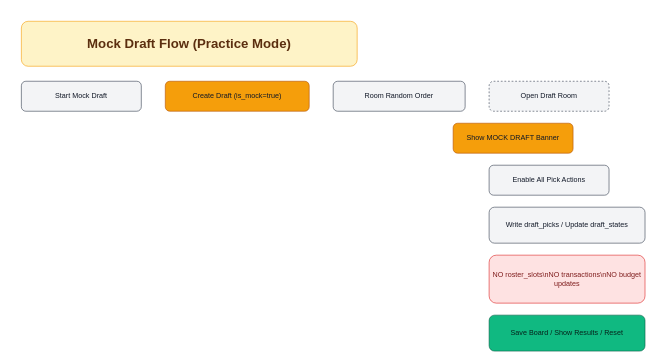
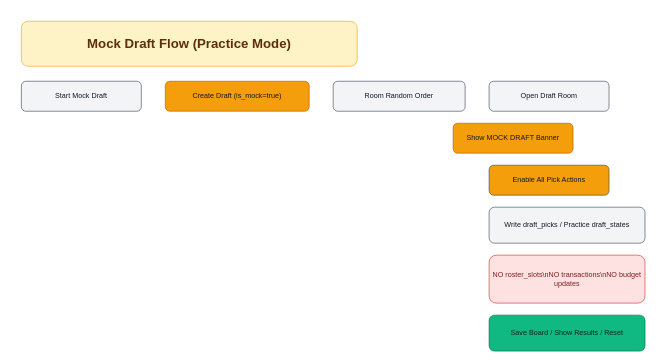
node "Open Draft Room": style dashed -> solid
node "Enable All Pick Actions": fillcolor #f3f4f6 -> #f59e0b
node "Write draft_picks / Update draft_states": label "Write draft_picks / Update draft_states" -> "Write draft_picks / Practice draft_states"
